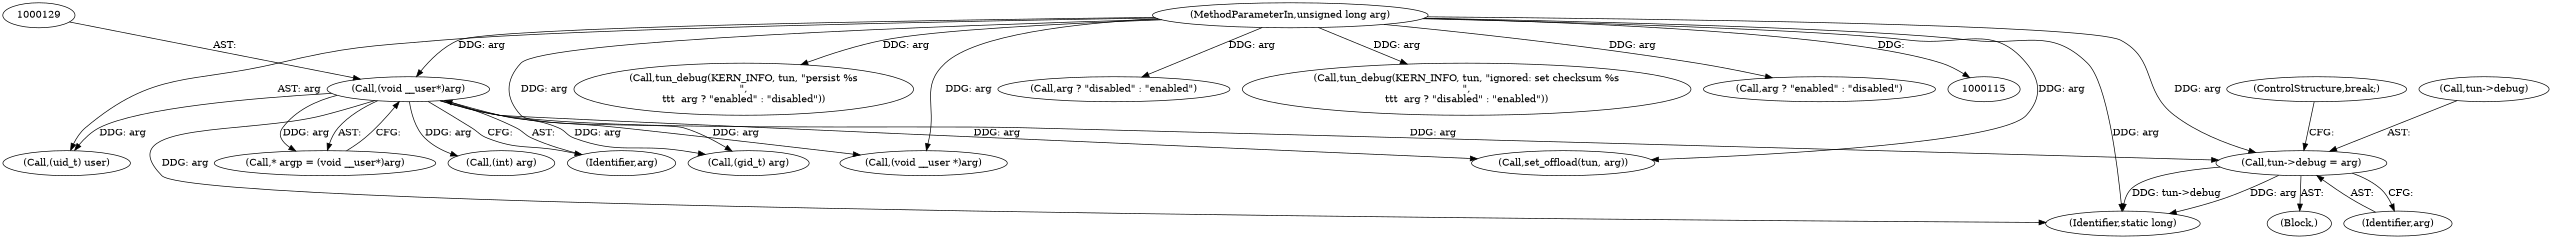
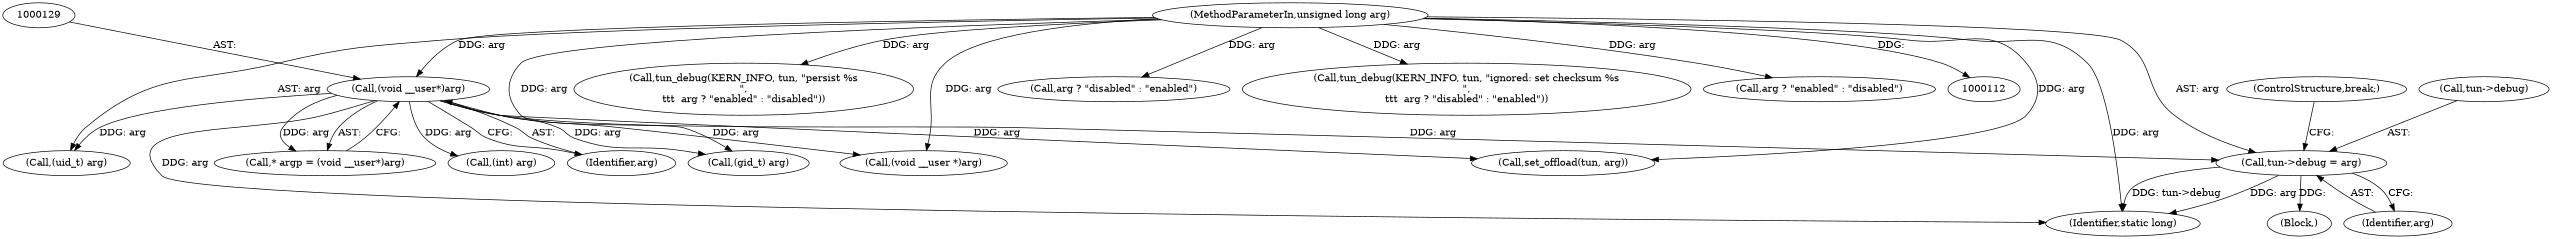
node "1000115": label "1000115" -> "1000112"
edge "(MethodParameterIn,unsigned long arg)" -> "(Call,tun->debug = arg)": label "DDG: arg" -> "AST: arg"
node "(Call,(uid_t) user)": label "(Call,(uid_t) user)" -> "(Call,(uid_t) arg)"
edge "(Call,tun->debug = arg)" -> "(Block,)": label "AST: " -> "DDG: "
